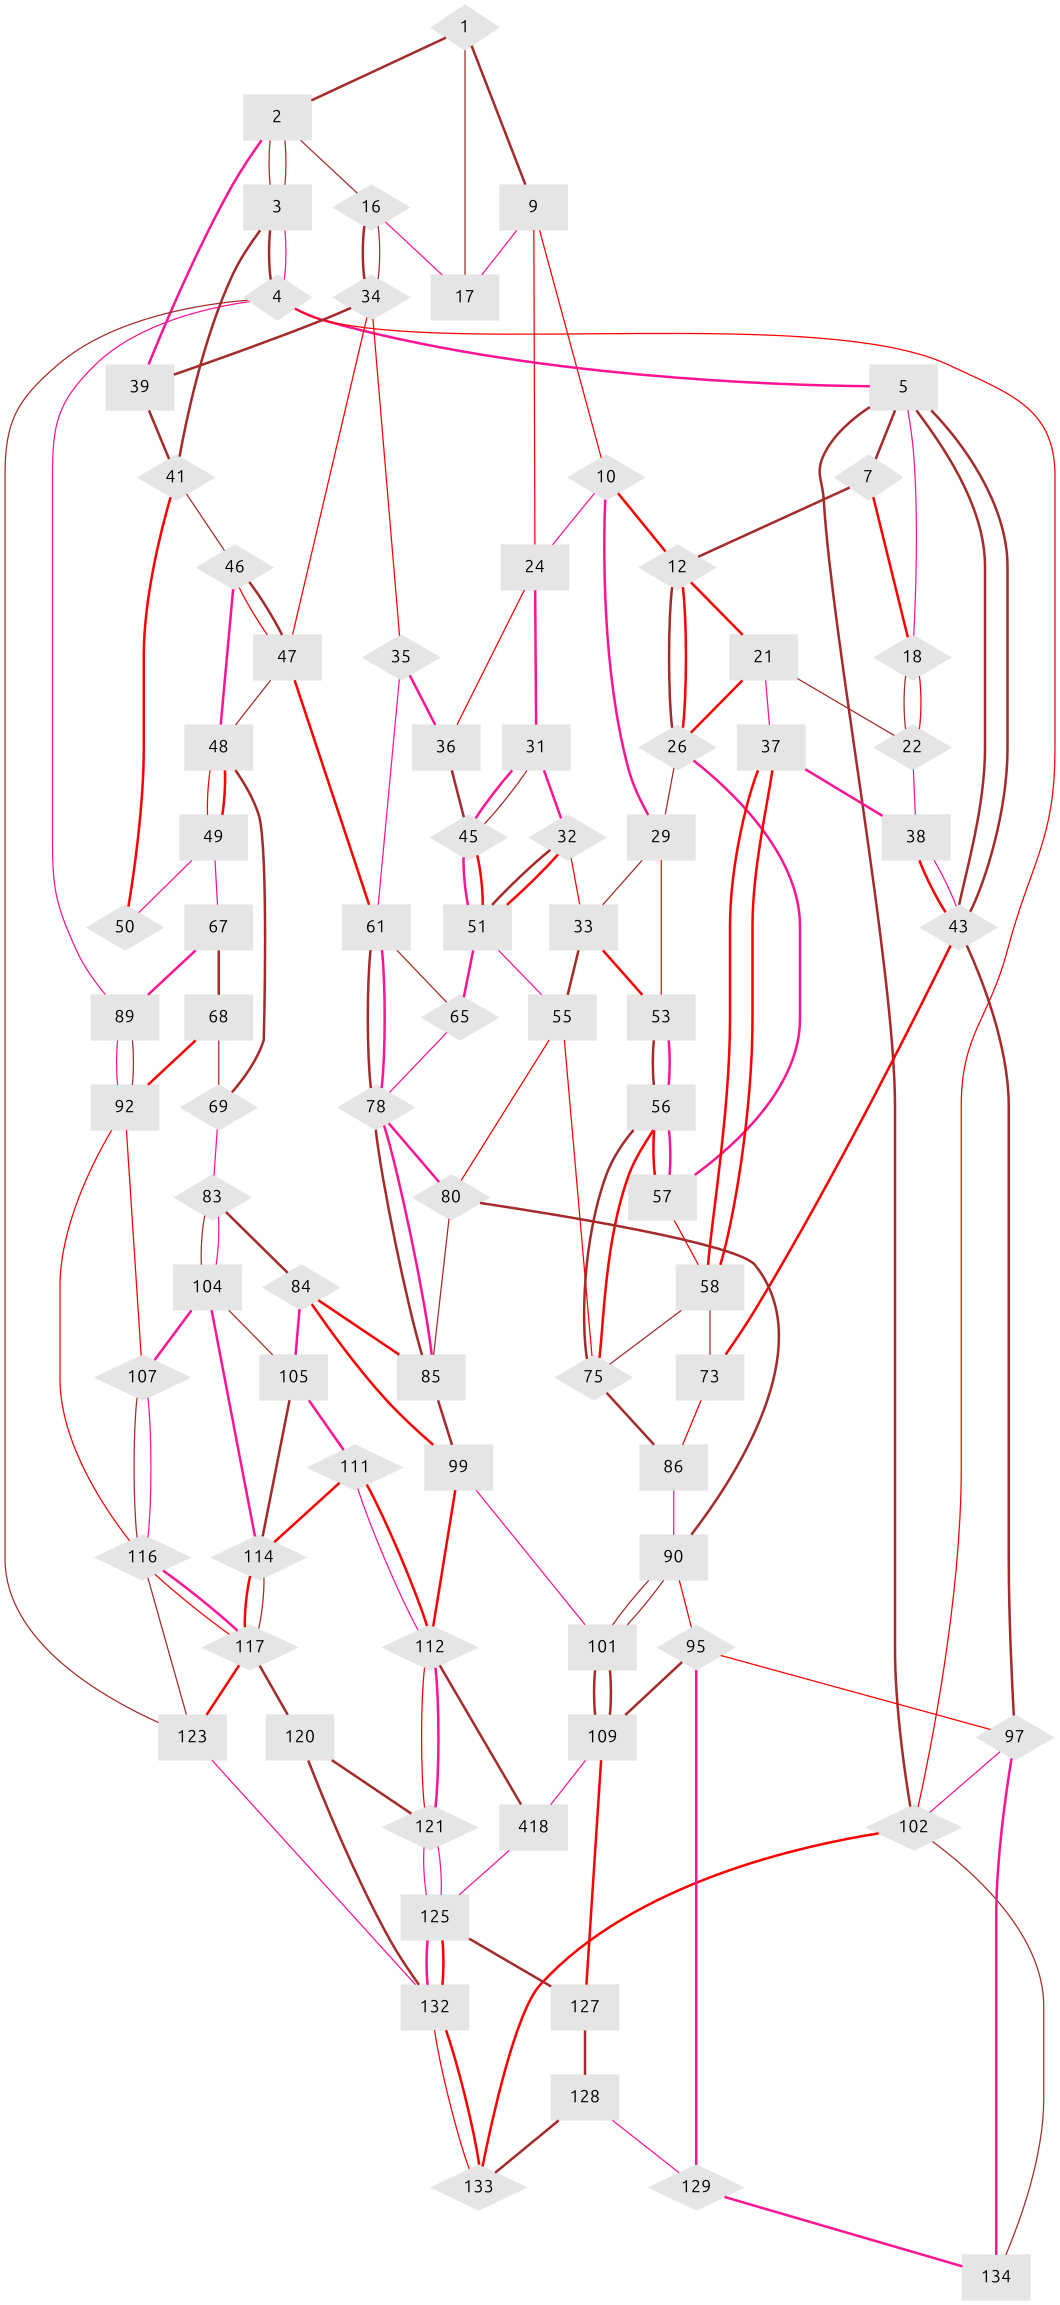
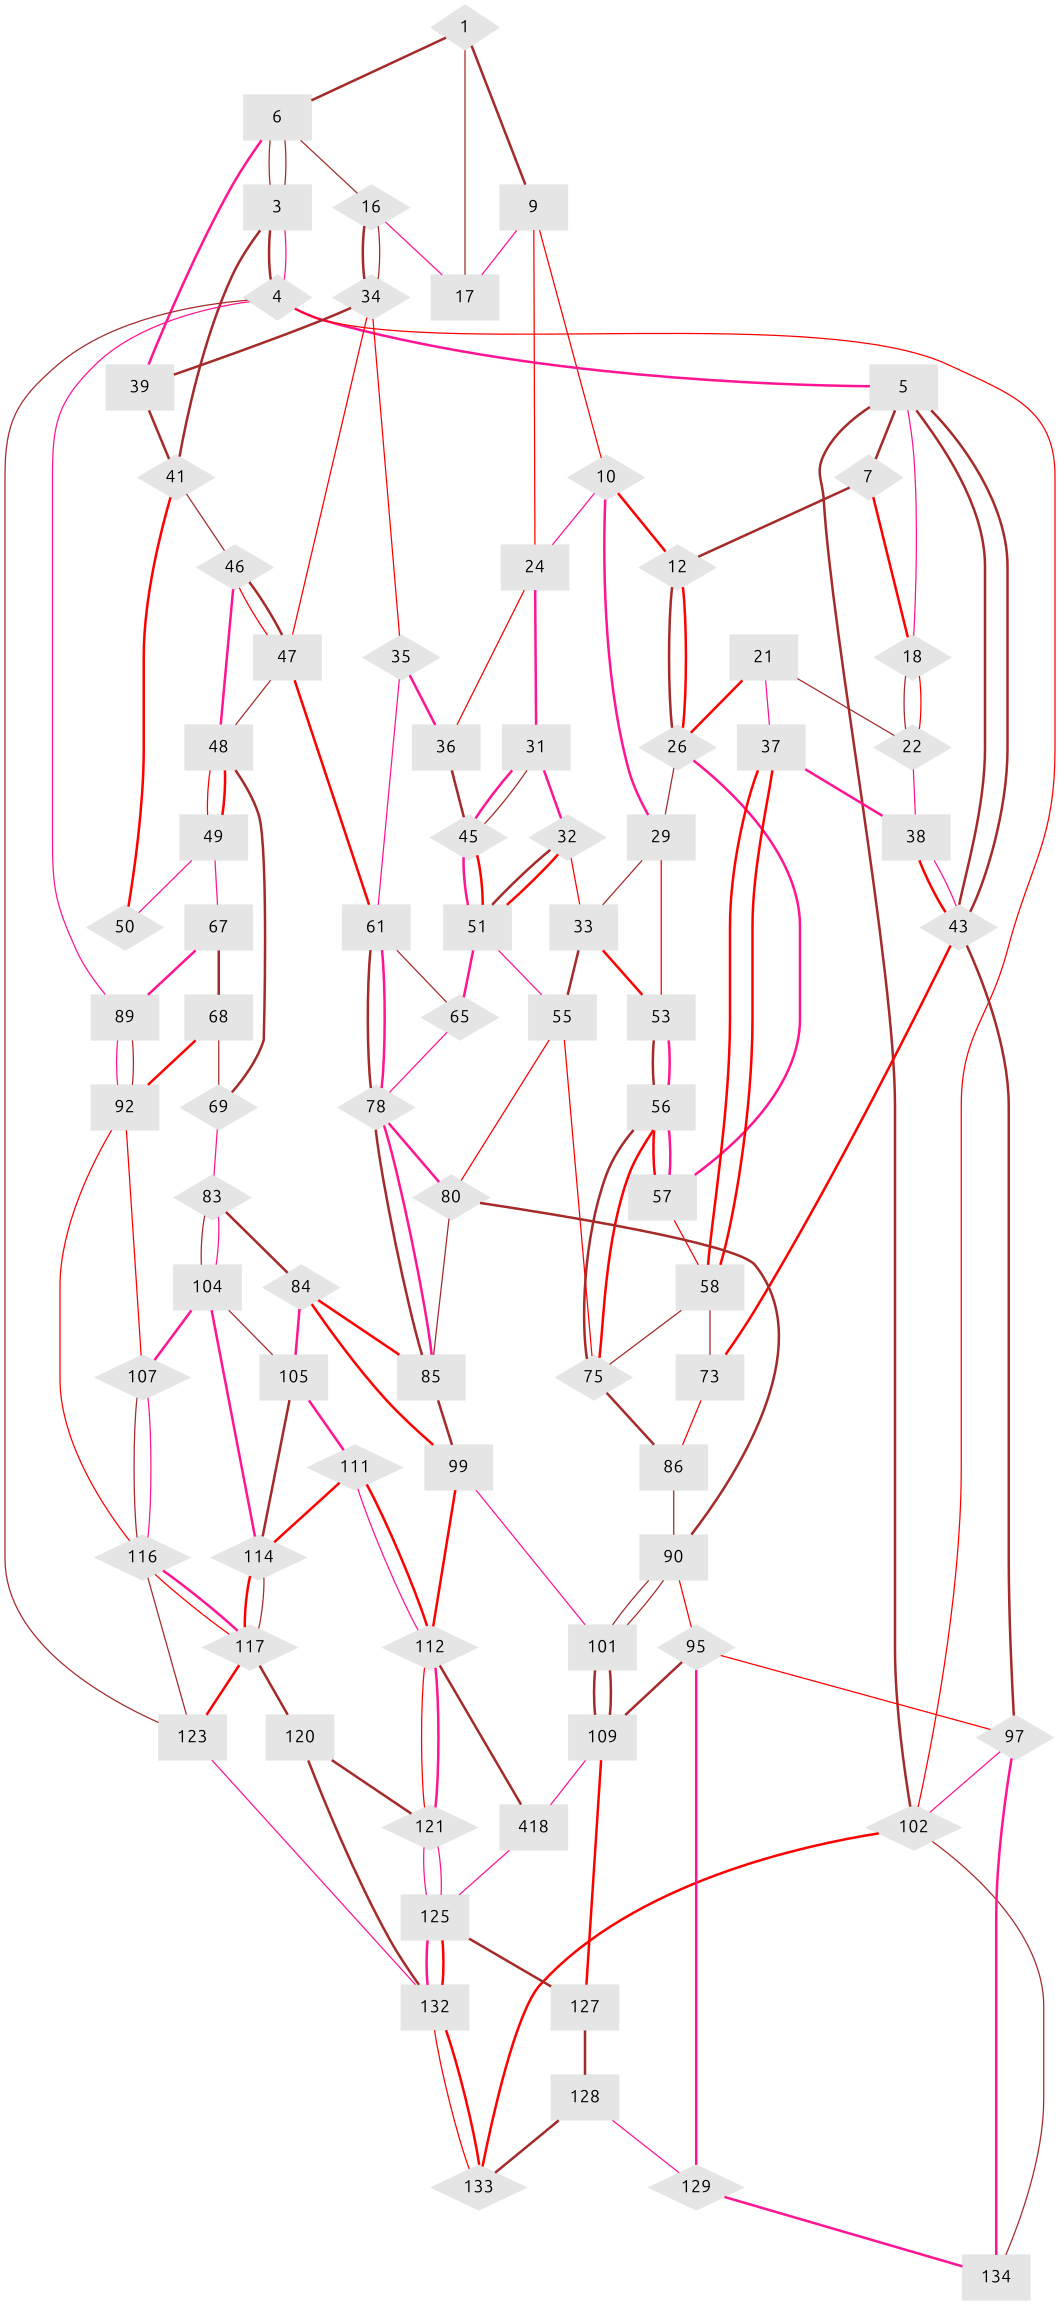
node "2": label "2" -> "6"
edge "12" -- "21": removed
edge "86" -- "90": color deeppink -> brown
